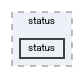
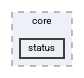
cluster "status": label "status" -> "core"
